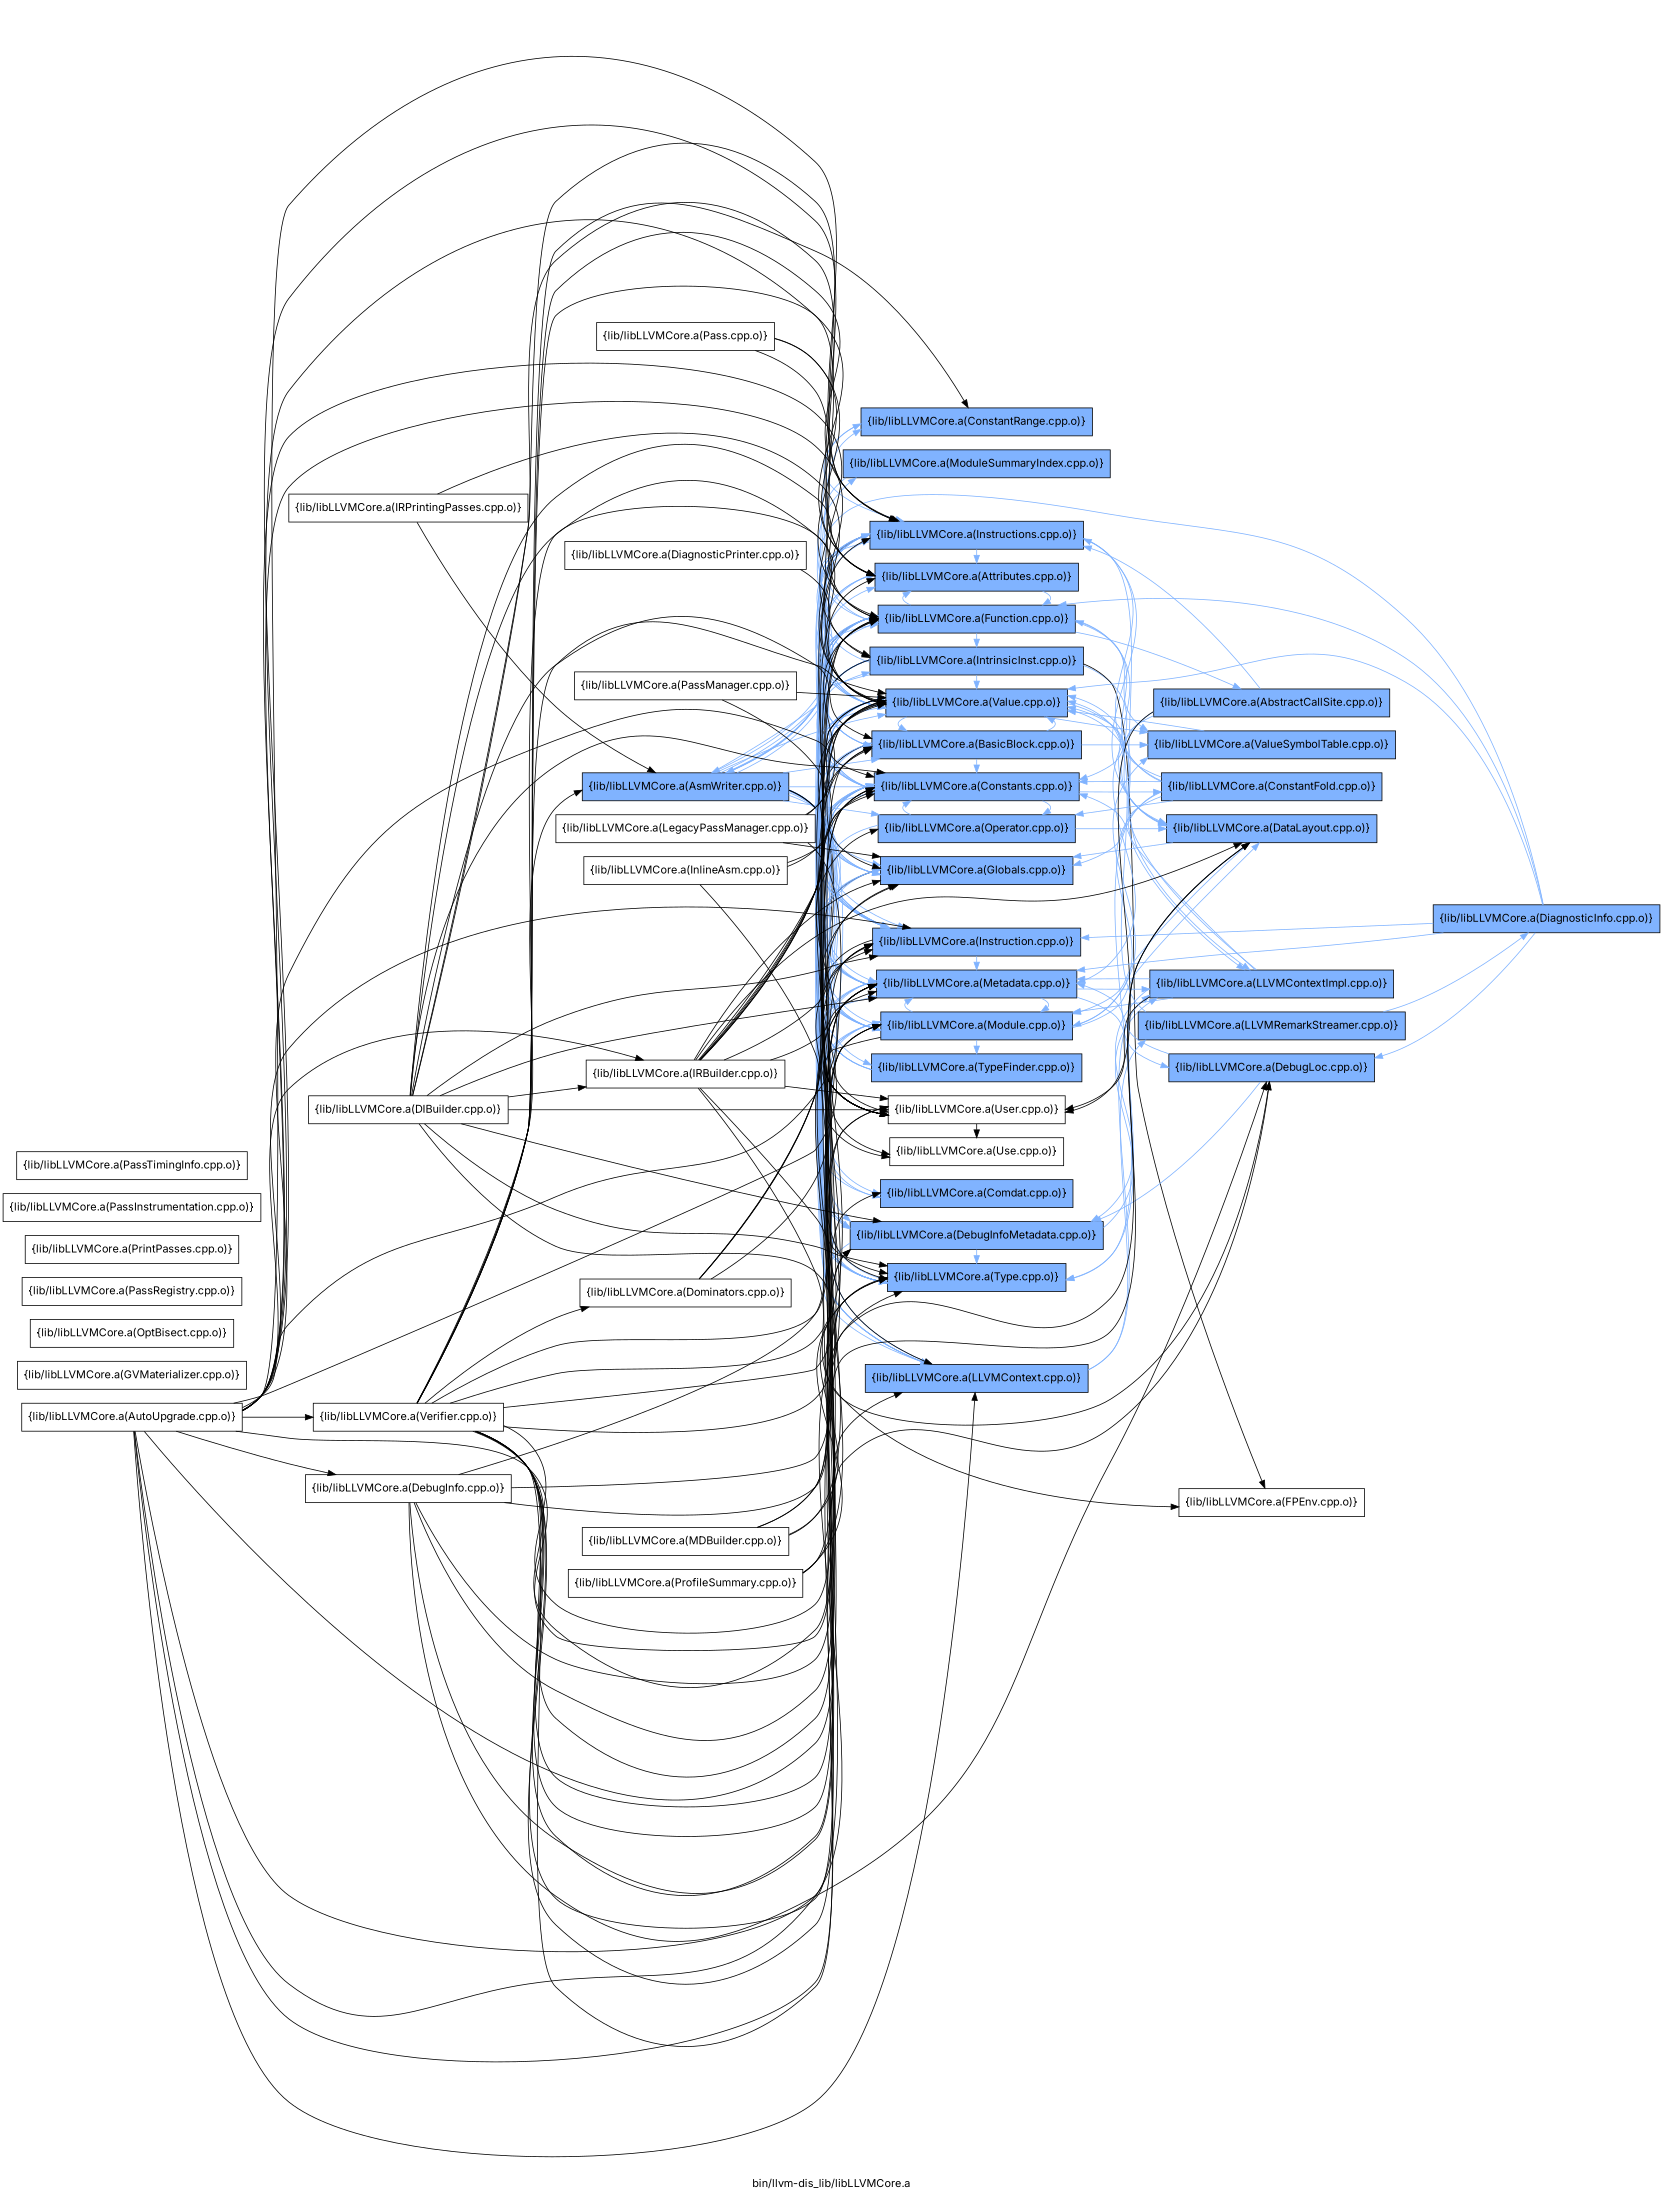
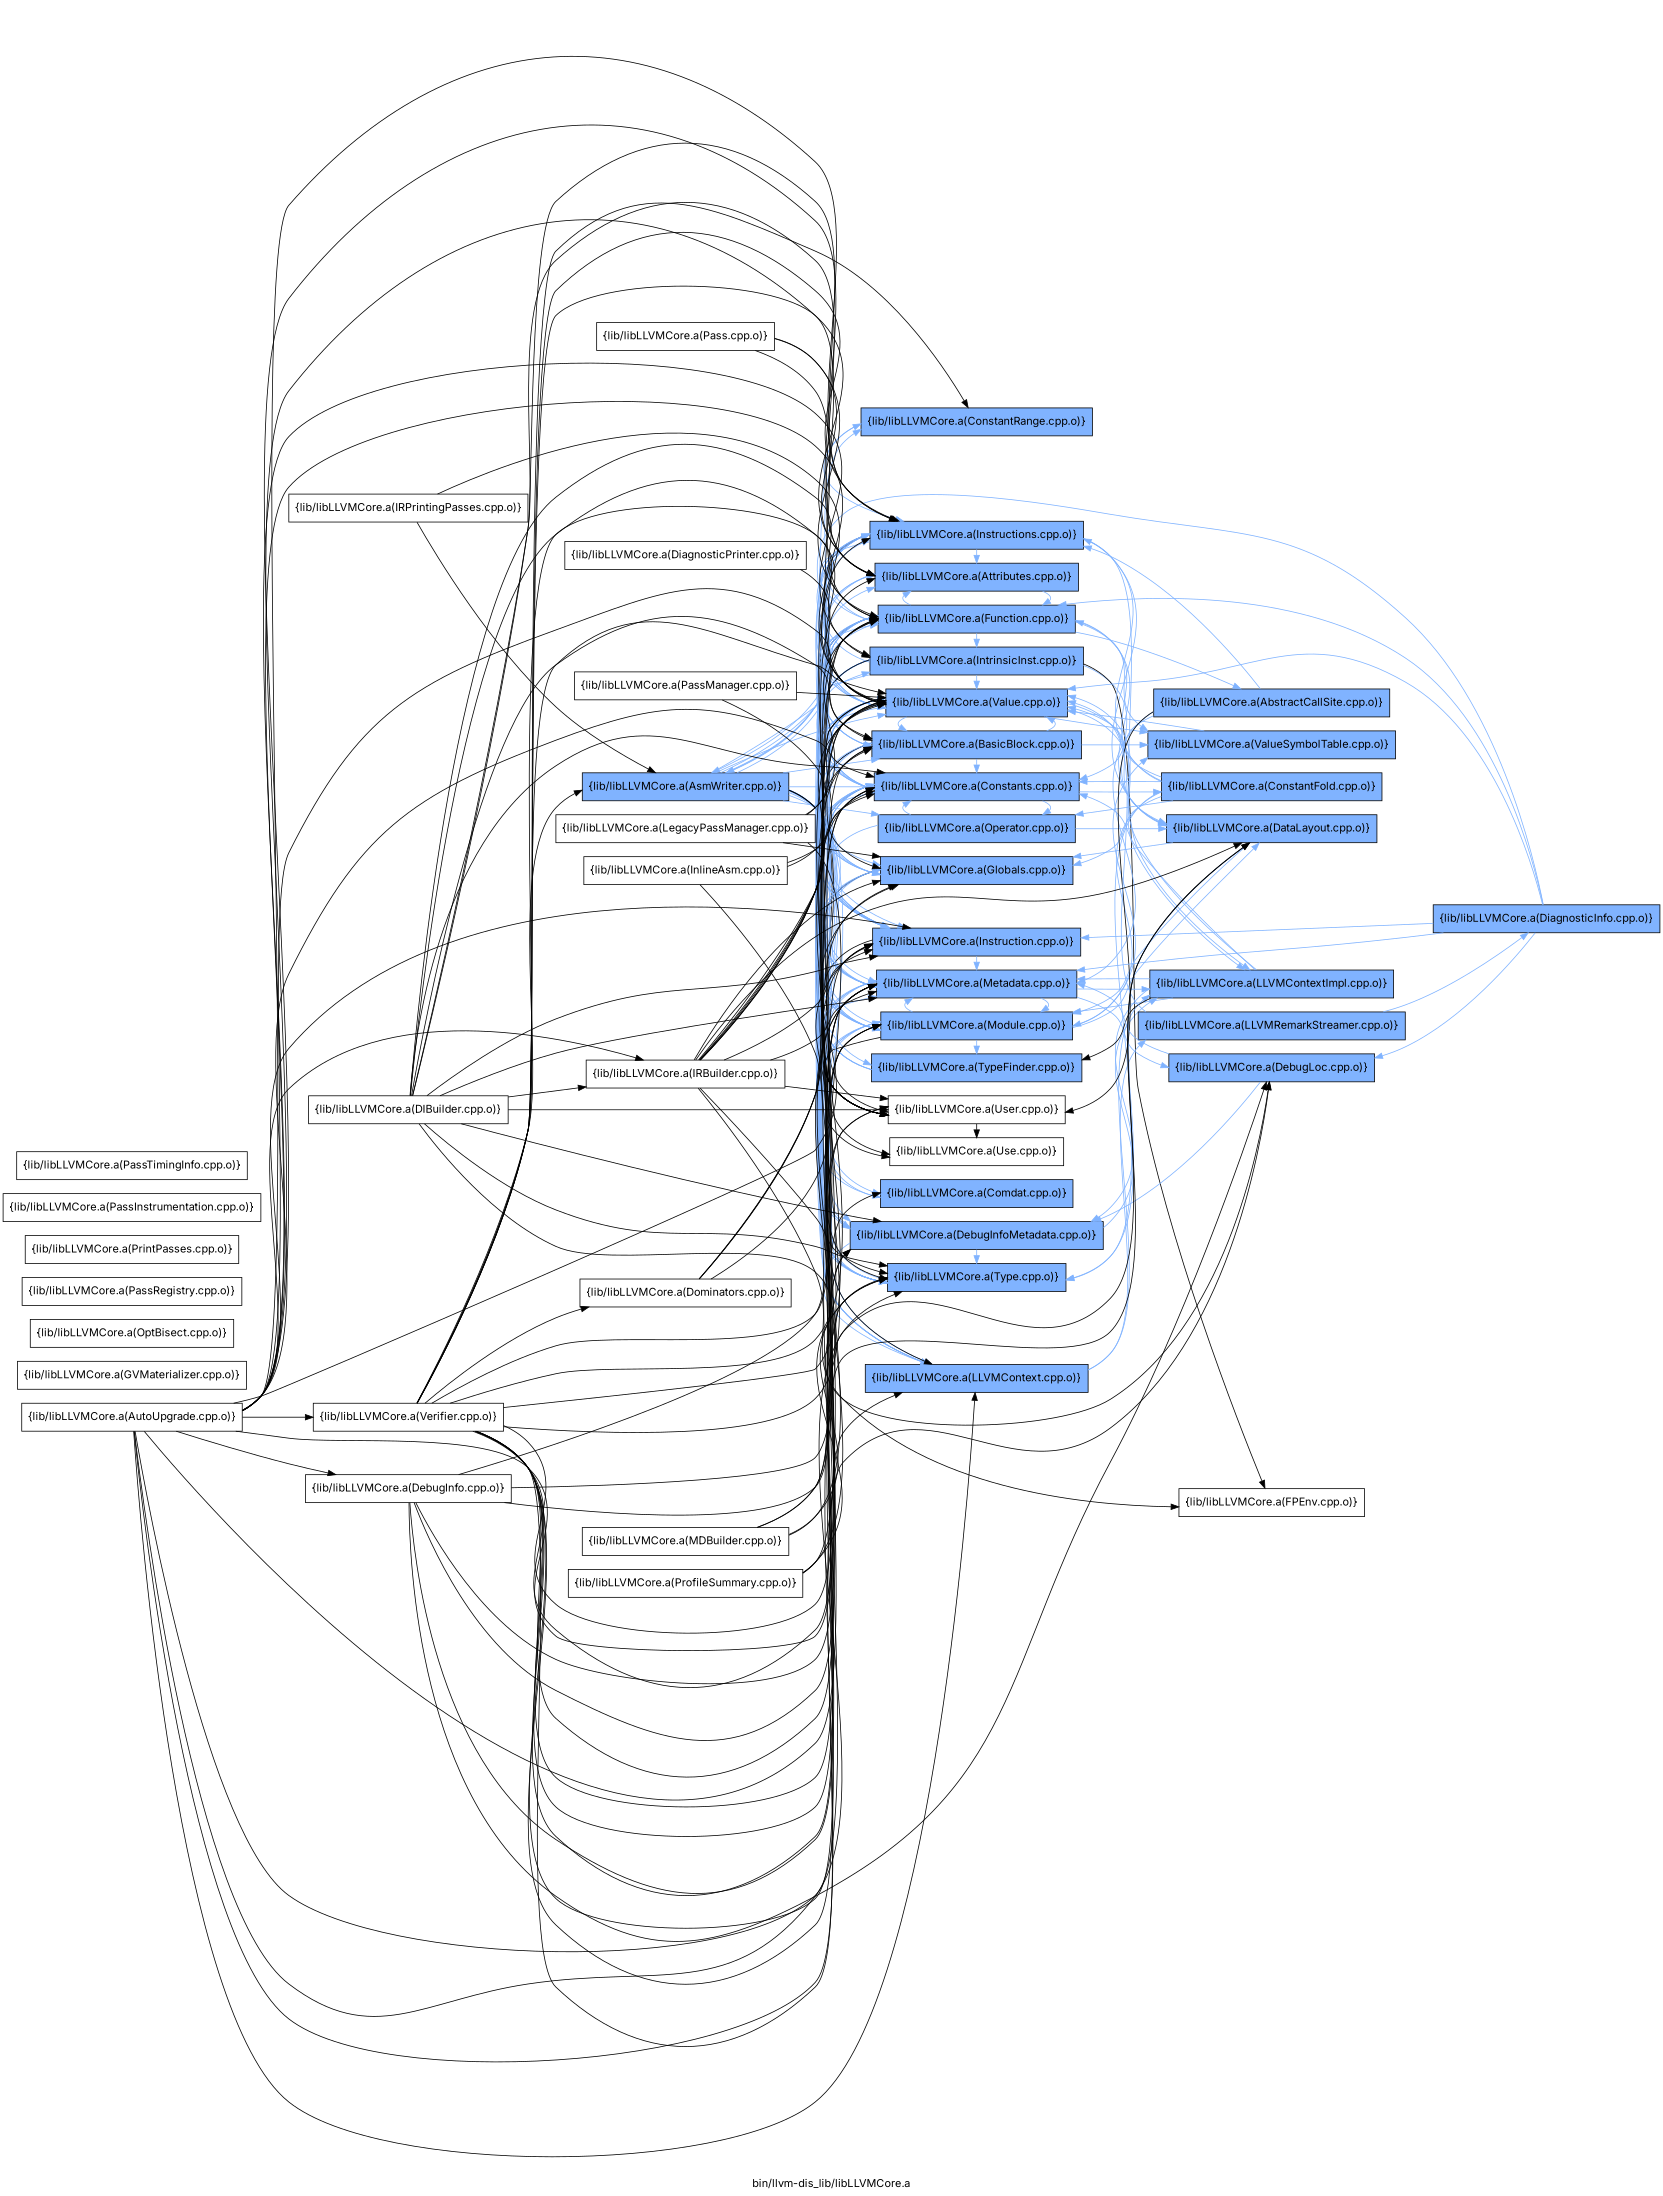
node "{lib/libLLVMCore.a(ModuleSummaryIndex.cpp.o)}": removed
edge "{lib/libLLVMCore.a(Constants.cpp.o)}" -> "{lib/libLLVMCore.a(Instructions.cpp.o)}": added
edge "{lib/libLLVMCore.a(LLVMContextImpl.cpp.o)}" -> "{lib/libLLVMCore.a(User.cpp.o)}": now "{lib/libLLVMCore.a(LLVMContextImpl.cpp.o)}" -> "{lib/libLLVMCore.a(TypeFinder.cpp.o)}"
edge "{lib/libLLVMCore.a(AutoUpgrade.cpp.o)}" -> "{lib/libLLVMCore.a(Operator.cpp.o)}": now "{lib/libLLVMCore.a(AutoUpgrade.cpp.o)}" -> "{lib/libLLVMCore.a(BasicBlock.cpp.o)}"
